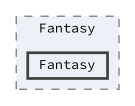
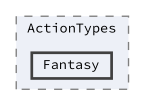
cluster "Fantasy": label "Fantasy" -> "ActionTypes"
